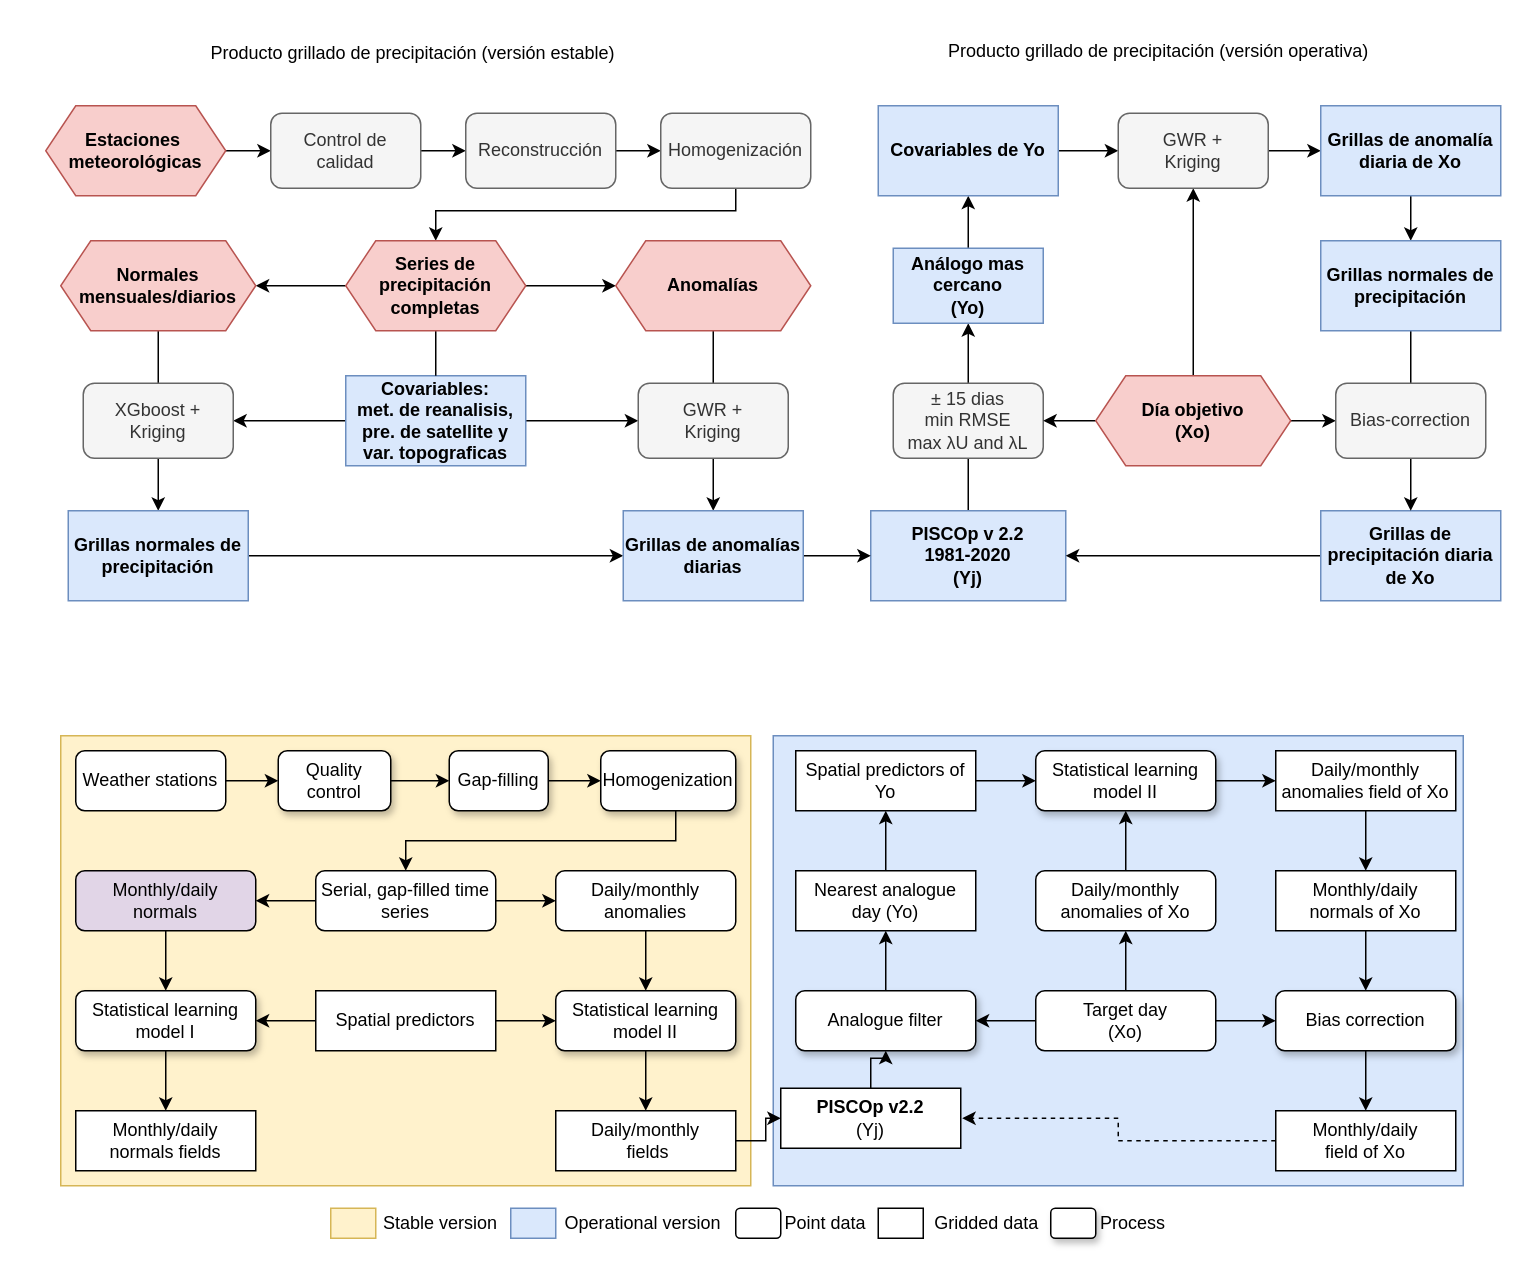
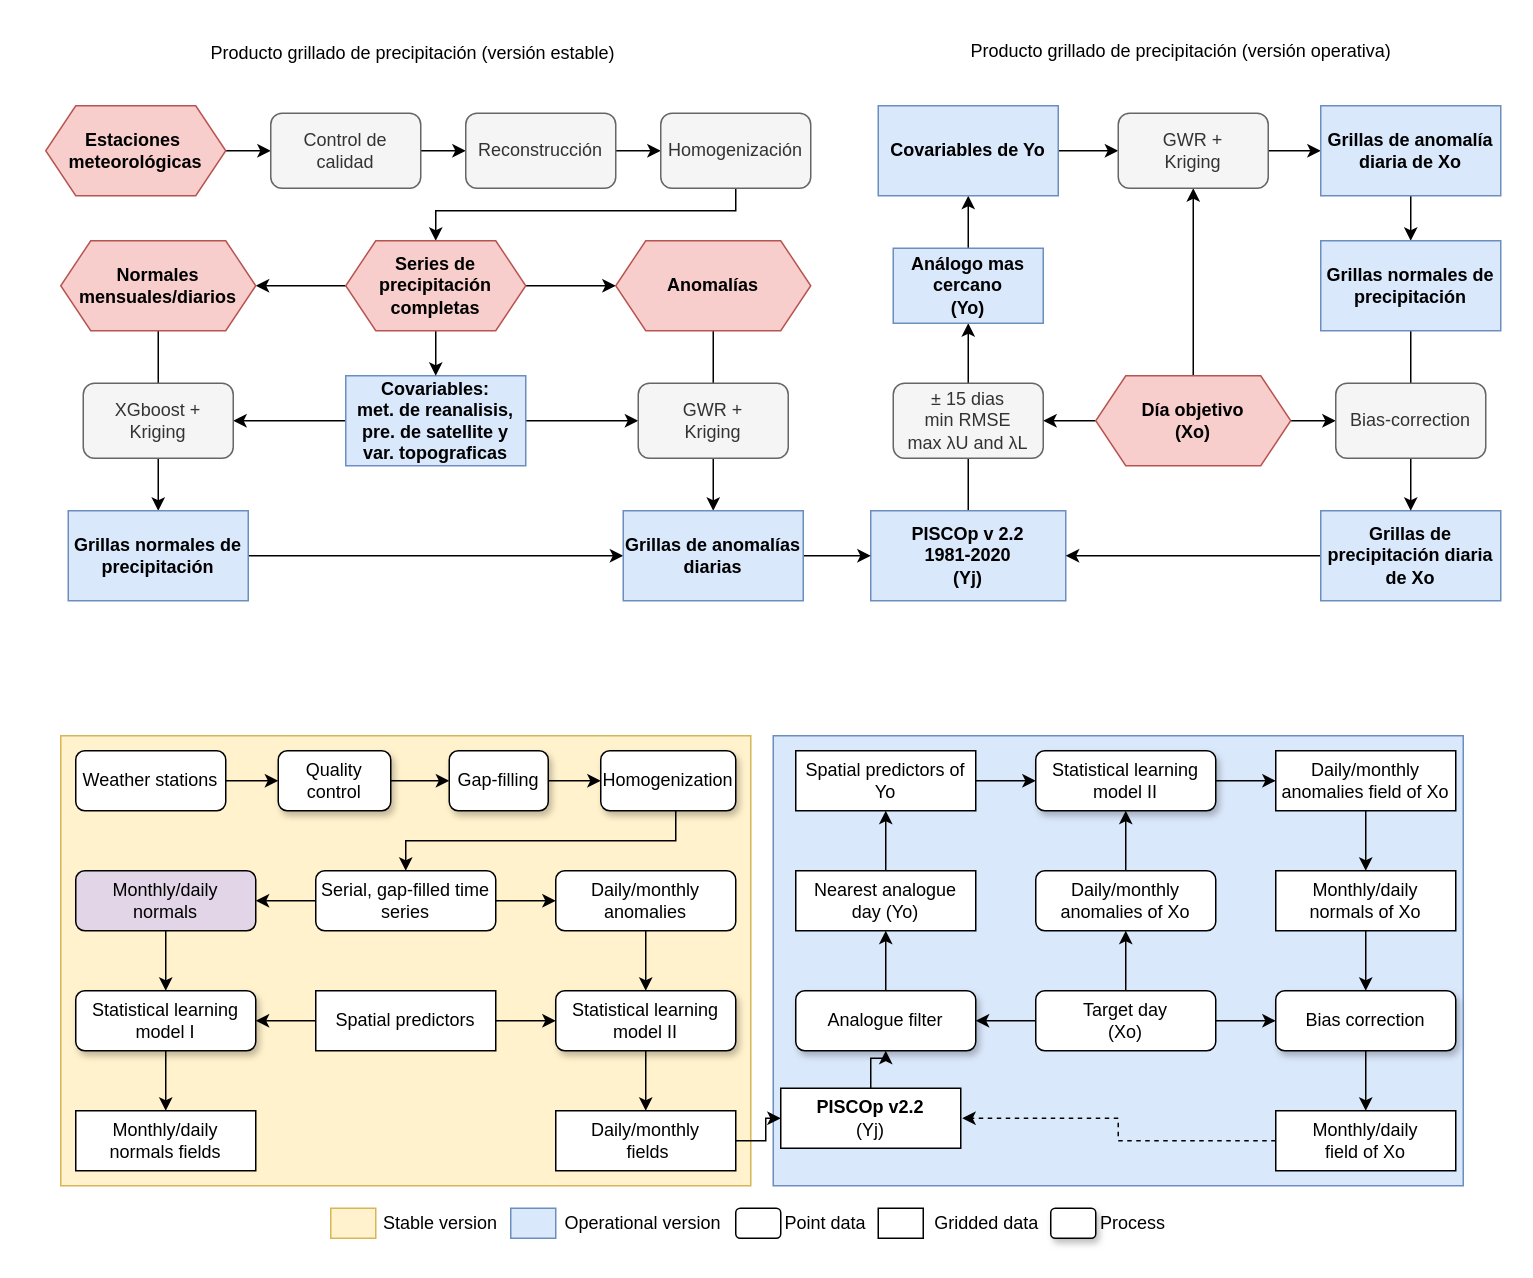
node "Producto grillado de precipitación (versión operativa)": moved (1163, 53) -> (1186, 53)
edge "Series de precipitación completas" -- "Covariables: met. de reanalisis, pre. de satellite y var. topograficas": arrowhead none -> classic
